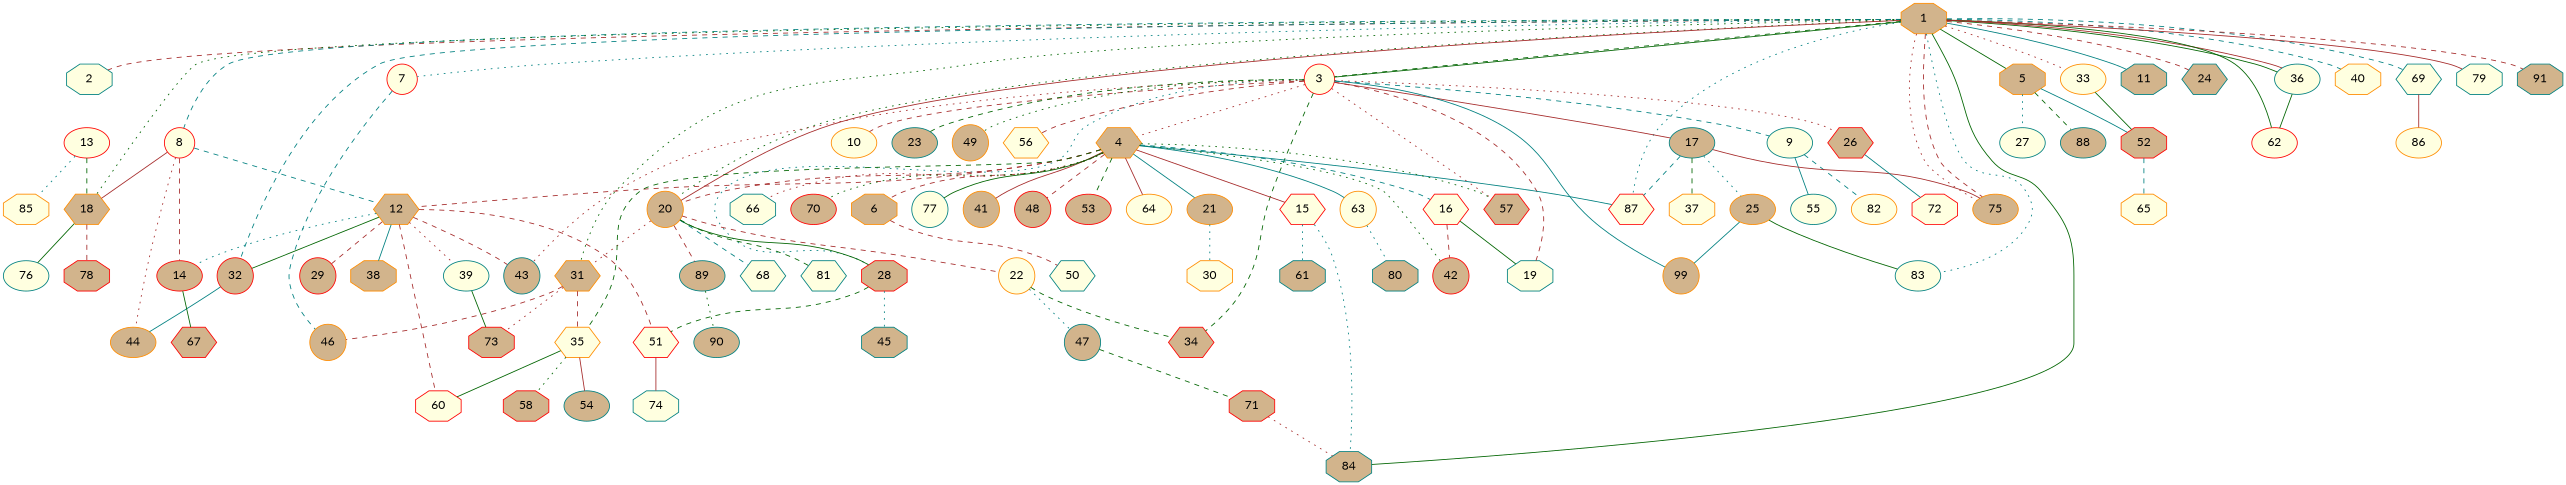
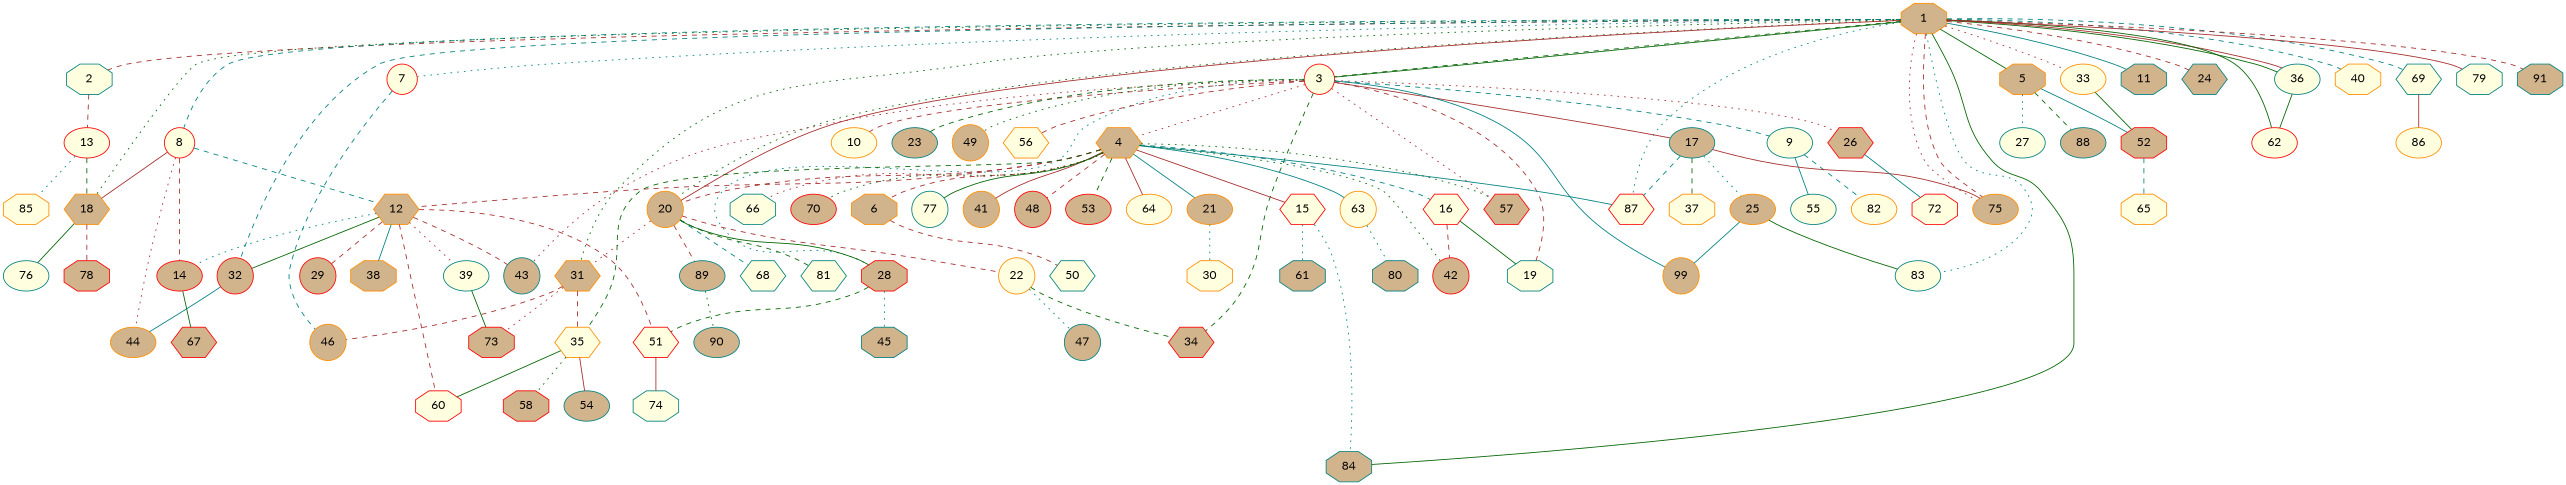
edge "2" -- "13": added
node "71": removed
